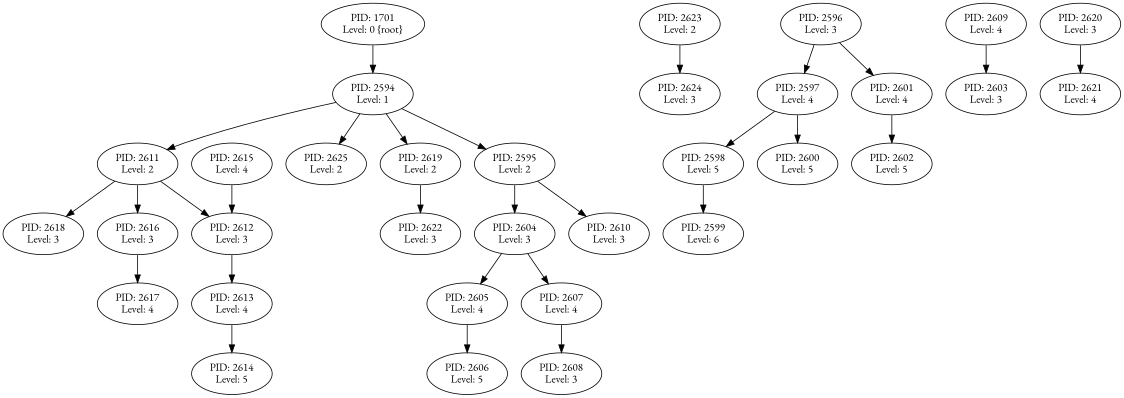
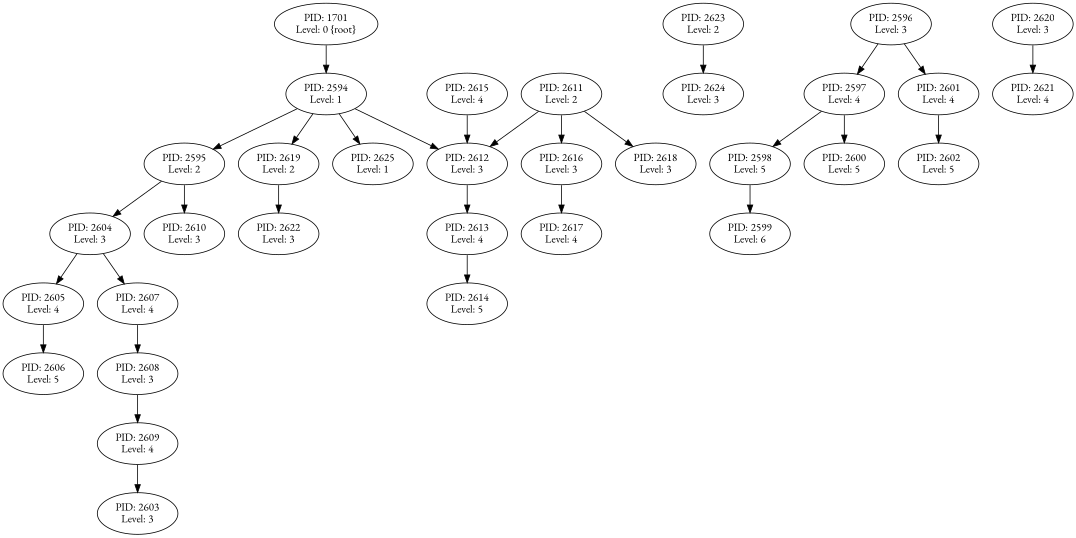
edge "PID: 2594 Level: 1" -> "PID: 2611 Level: 2": now "PID: 2594 Level: 1" -> "PID: 2612 Level: 3"
node "PID: 2625 Level: 2": label "PID: 2625 Level: 2" -> "PID: 2625 Level: 1"
edge "PID: 2608 Level: 3" -> "PID: 2609 Level: 4": added
